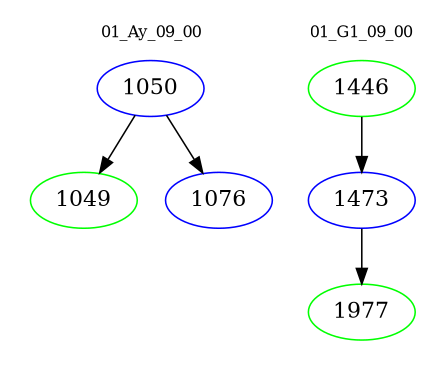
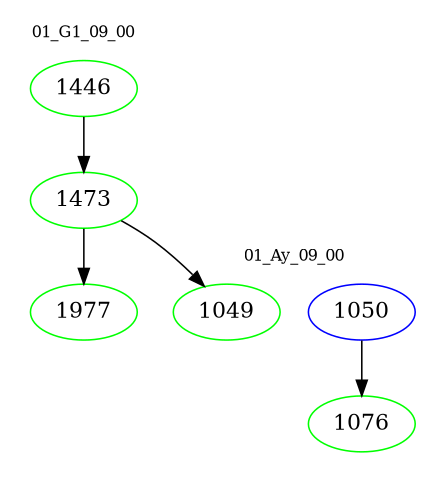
edge "1050" -> "1049": now "1473" -> "1049"
node "1076": color blue -> green
node "1473": color blue -> green
